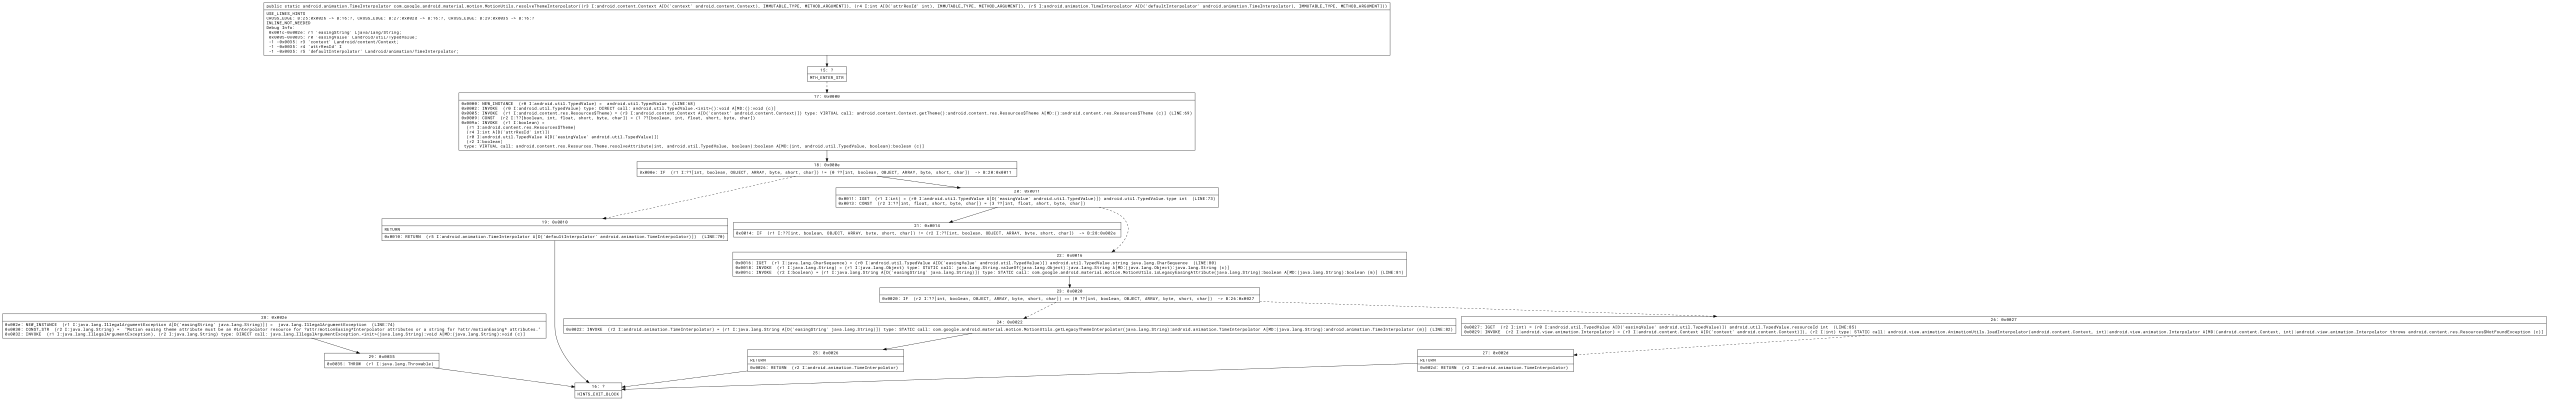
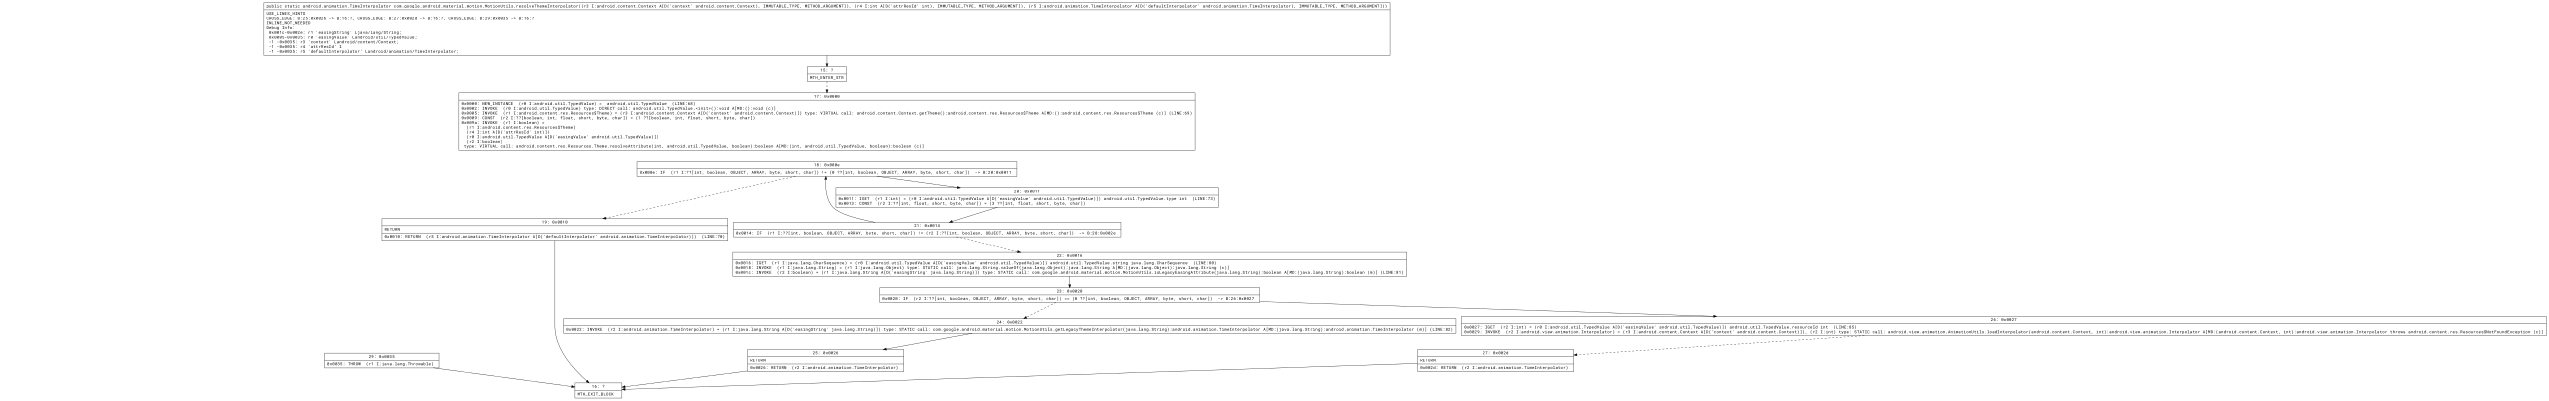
edge "17: 0x0000" -> "18: 0x000e": now "21: 0x0014" -> "18: 0x000e"
edge "20: 0x0011" -> "22: 0x0016": now "21: 0x0014" -> "22: 0x0016"
edge "23: 0x0020" -> "26: 0x0027": style dashed -> solid
node "28: 0x002e": removed
node "16: ?": text "HINTS_EXIT_BLOCK" -> "MTH_EXIT_BLOCK"
